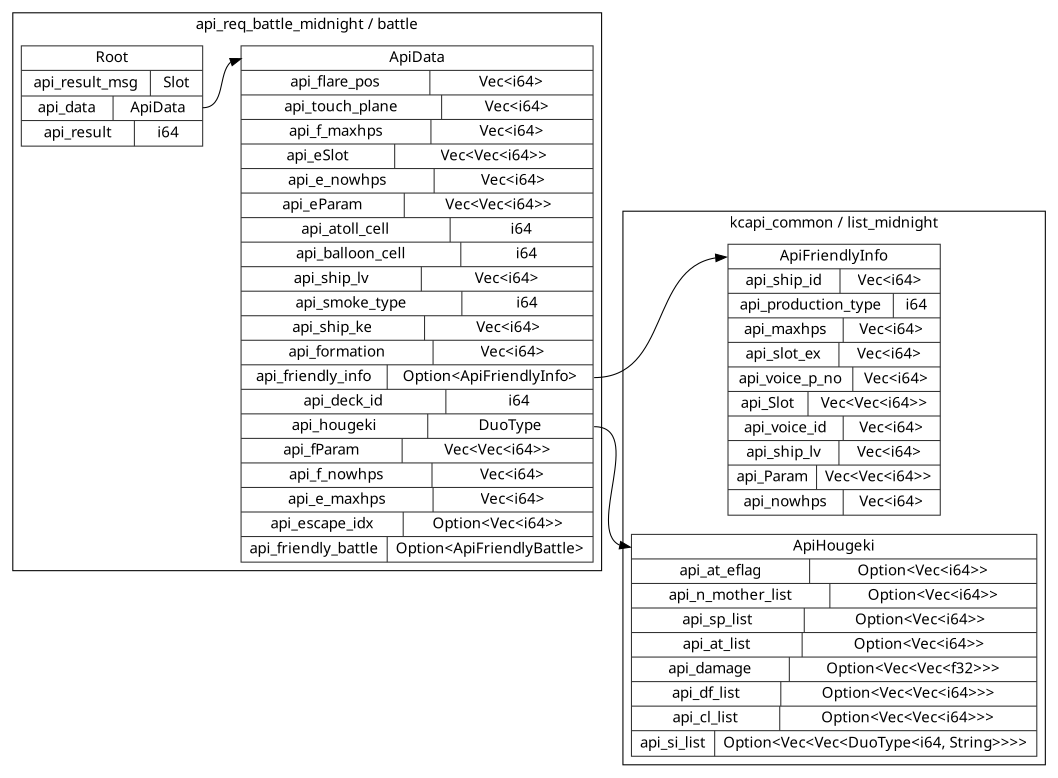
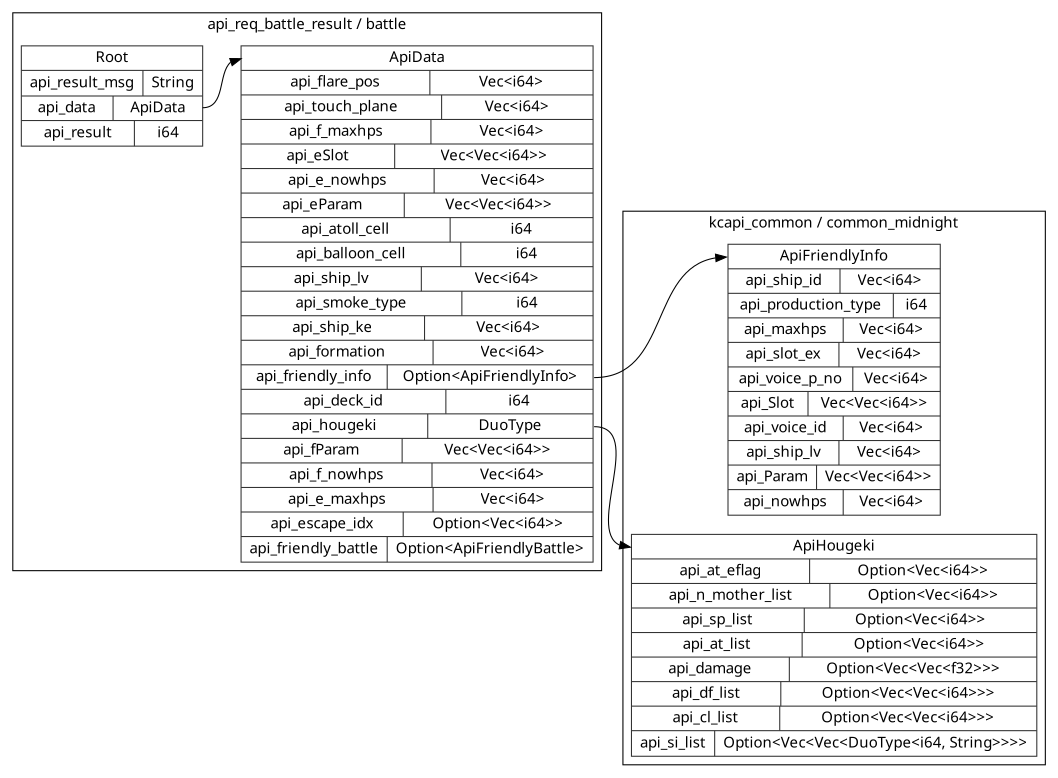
cluster "api_req_battle_midnight / battle": label "api_req_battle_midnight / battle" -> "api_req_battle_result / battle"
node "Root": text "Slot" -> "String"
cluster "kcapi_common / list_midnight": label "kcapi_common / list_midnight" -> "kcapi_common / common_midnight"
